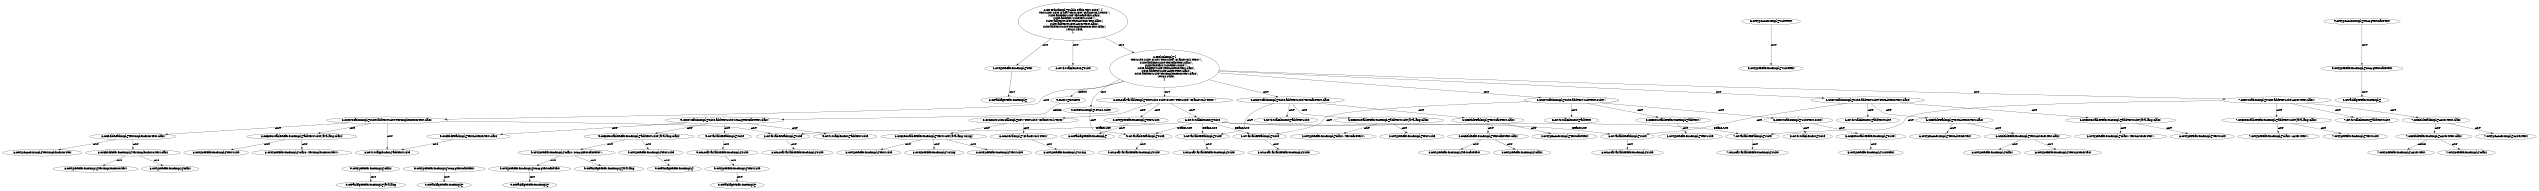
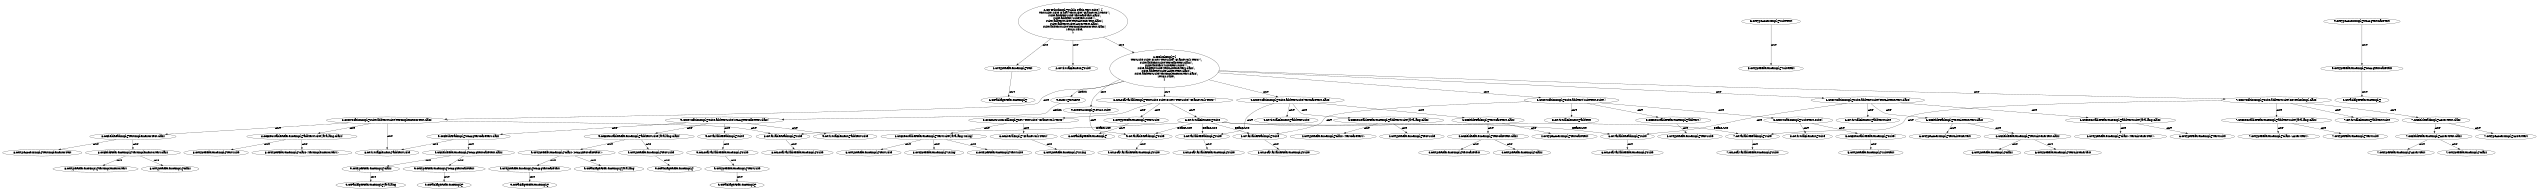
node "7:CtInvocationImpl@suite.addTestSuite(AssertTest.class)": label "7:CtInvocationImpl@suite.addTestSuite(AssertTest.class)" -> "7:CtInvocationImpl@suite.addTestSuite(CtMethodImpl.class)"
node "9:CtFieldReadImpl@TestListenerTest.class": label "9:CtFieldReadImpl@TestListenerTest.class" -> "9:CtFieldReadImpl@NoArgTestCaseTest.class"
edge "7:CtFieldReferenceImpl@AssertTest.class" -> "7:CtTypeReferenceImpl@AssertTest": label "Action" -> "AST"
node "9:CtFieldReferenceImpl@NoArgTestCaseTest.class": added
